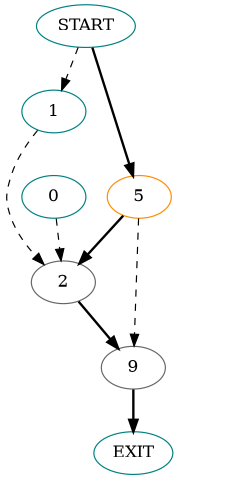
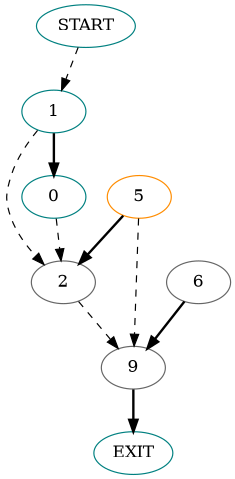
edge "START" -> "5": removed
edge "1" -> "0": added
node "6": added
edge "2" -> "9": style bold -> dashed
